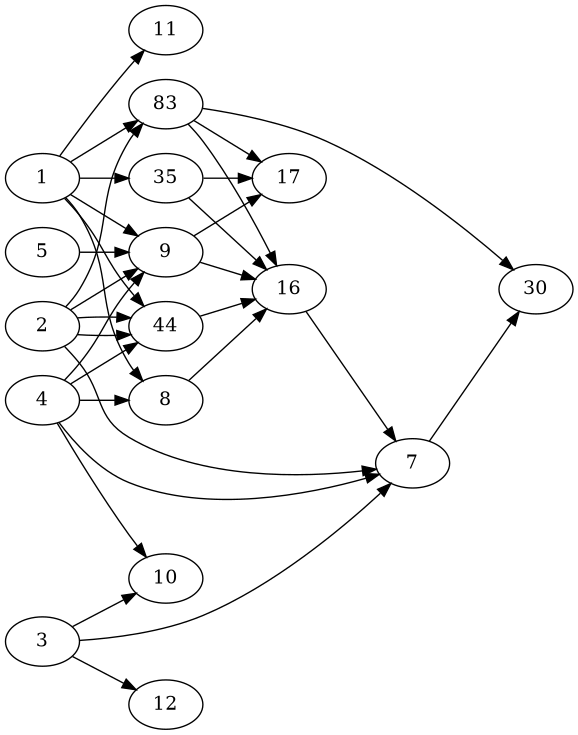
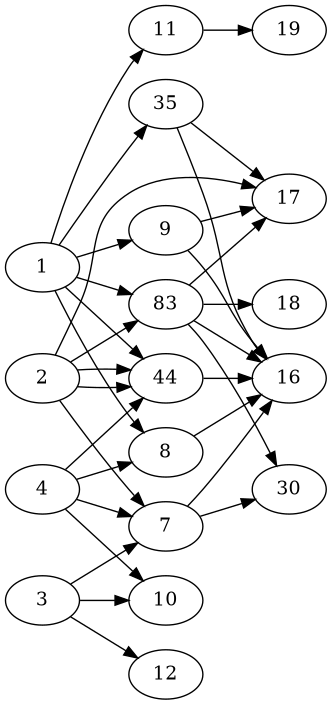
node "19": added
node "5": removed
edge "2" -> "9": now "2" -> "17"
node "18": added
edge "4" -> "9": removed
edge "16" -> "7": reversed
